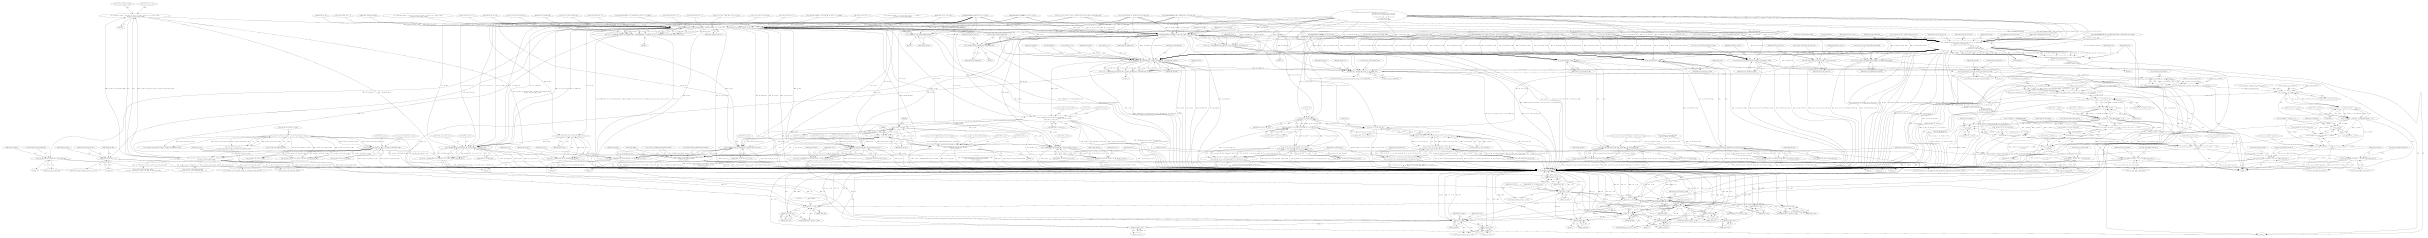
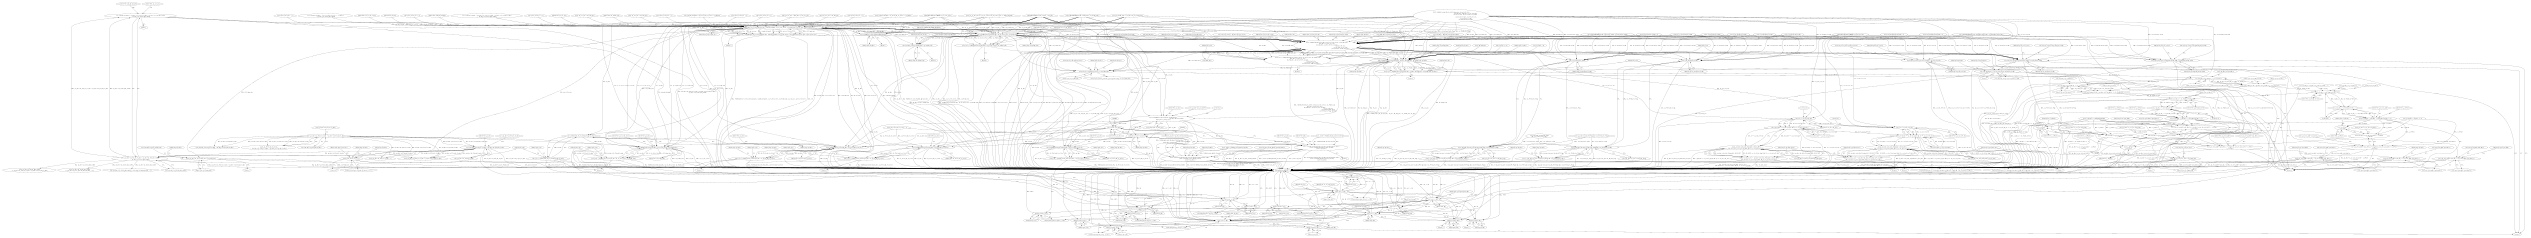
edge "(Call,ps_dec->s_cur_pic.pu1_buf3)" -> "(Call,ps_dec->s_cur_pic.pu1_buf3 + x_offset + y_offset)": label "DDG: (void *)ih264d_decode_picture_thread" -> "AST: "
edge "(Call,u2_first_mb_in_slice - 1)" -> "(Call,ih264d_parse_pslice(ps_dec, u2_first_mb_in_slice))": now "(Call,u2_first_mb_in_slice - 1)" -> "(Call,ps_dec->pv_dec_thread_handle)"
